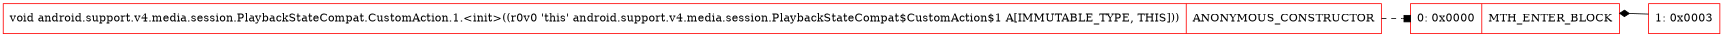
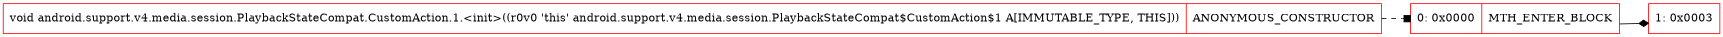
edge "1: 0x0003" -> "0: 0x0000": reversed
